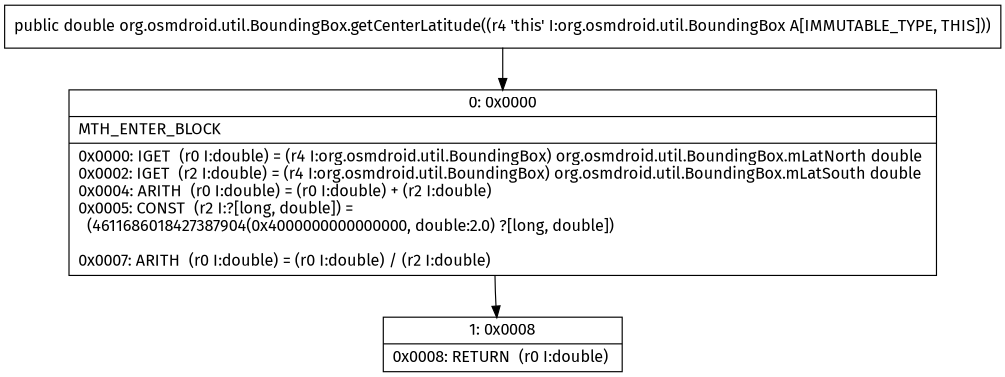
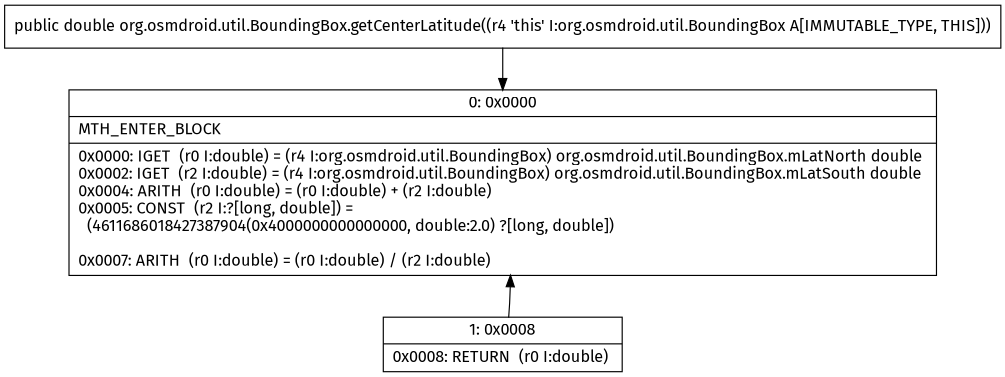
edge "0: 0x0000" -> "1: 0x0008": reversed
